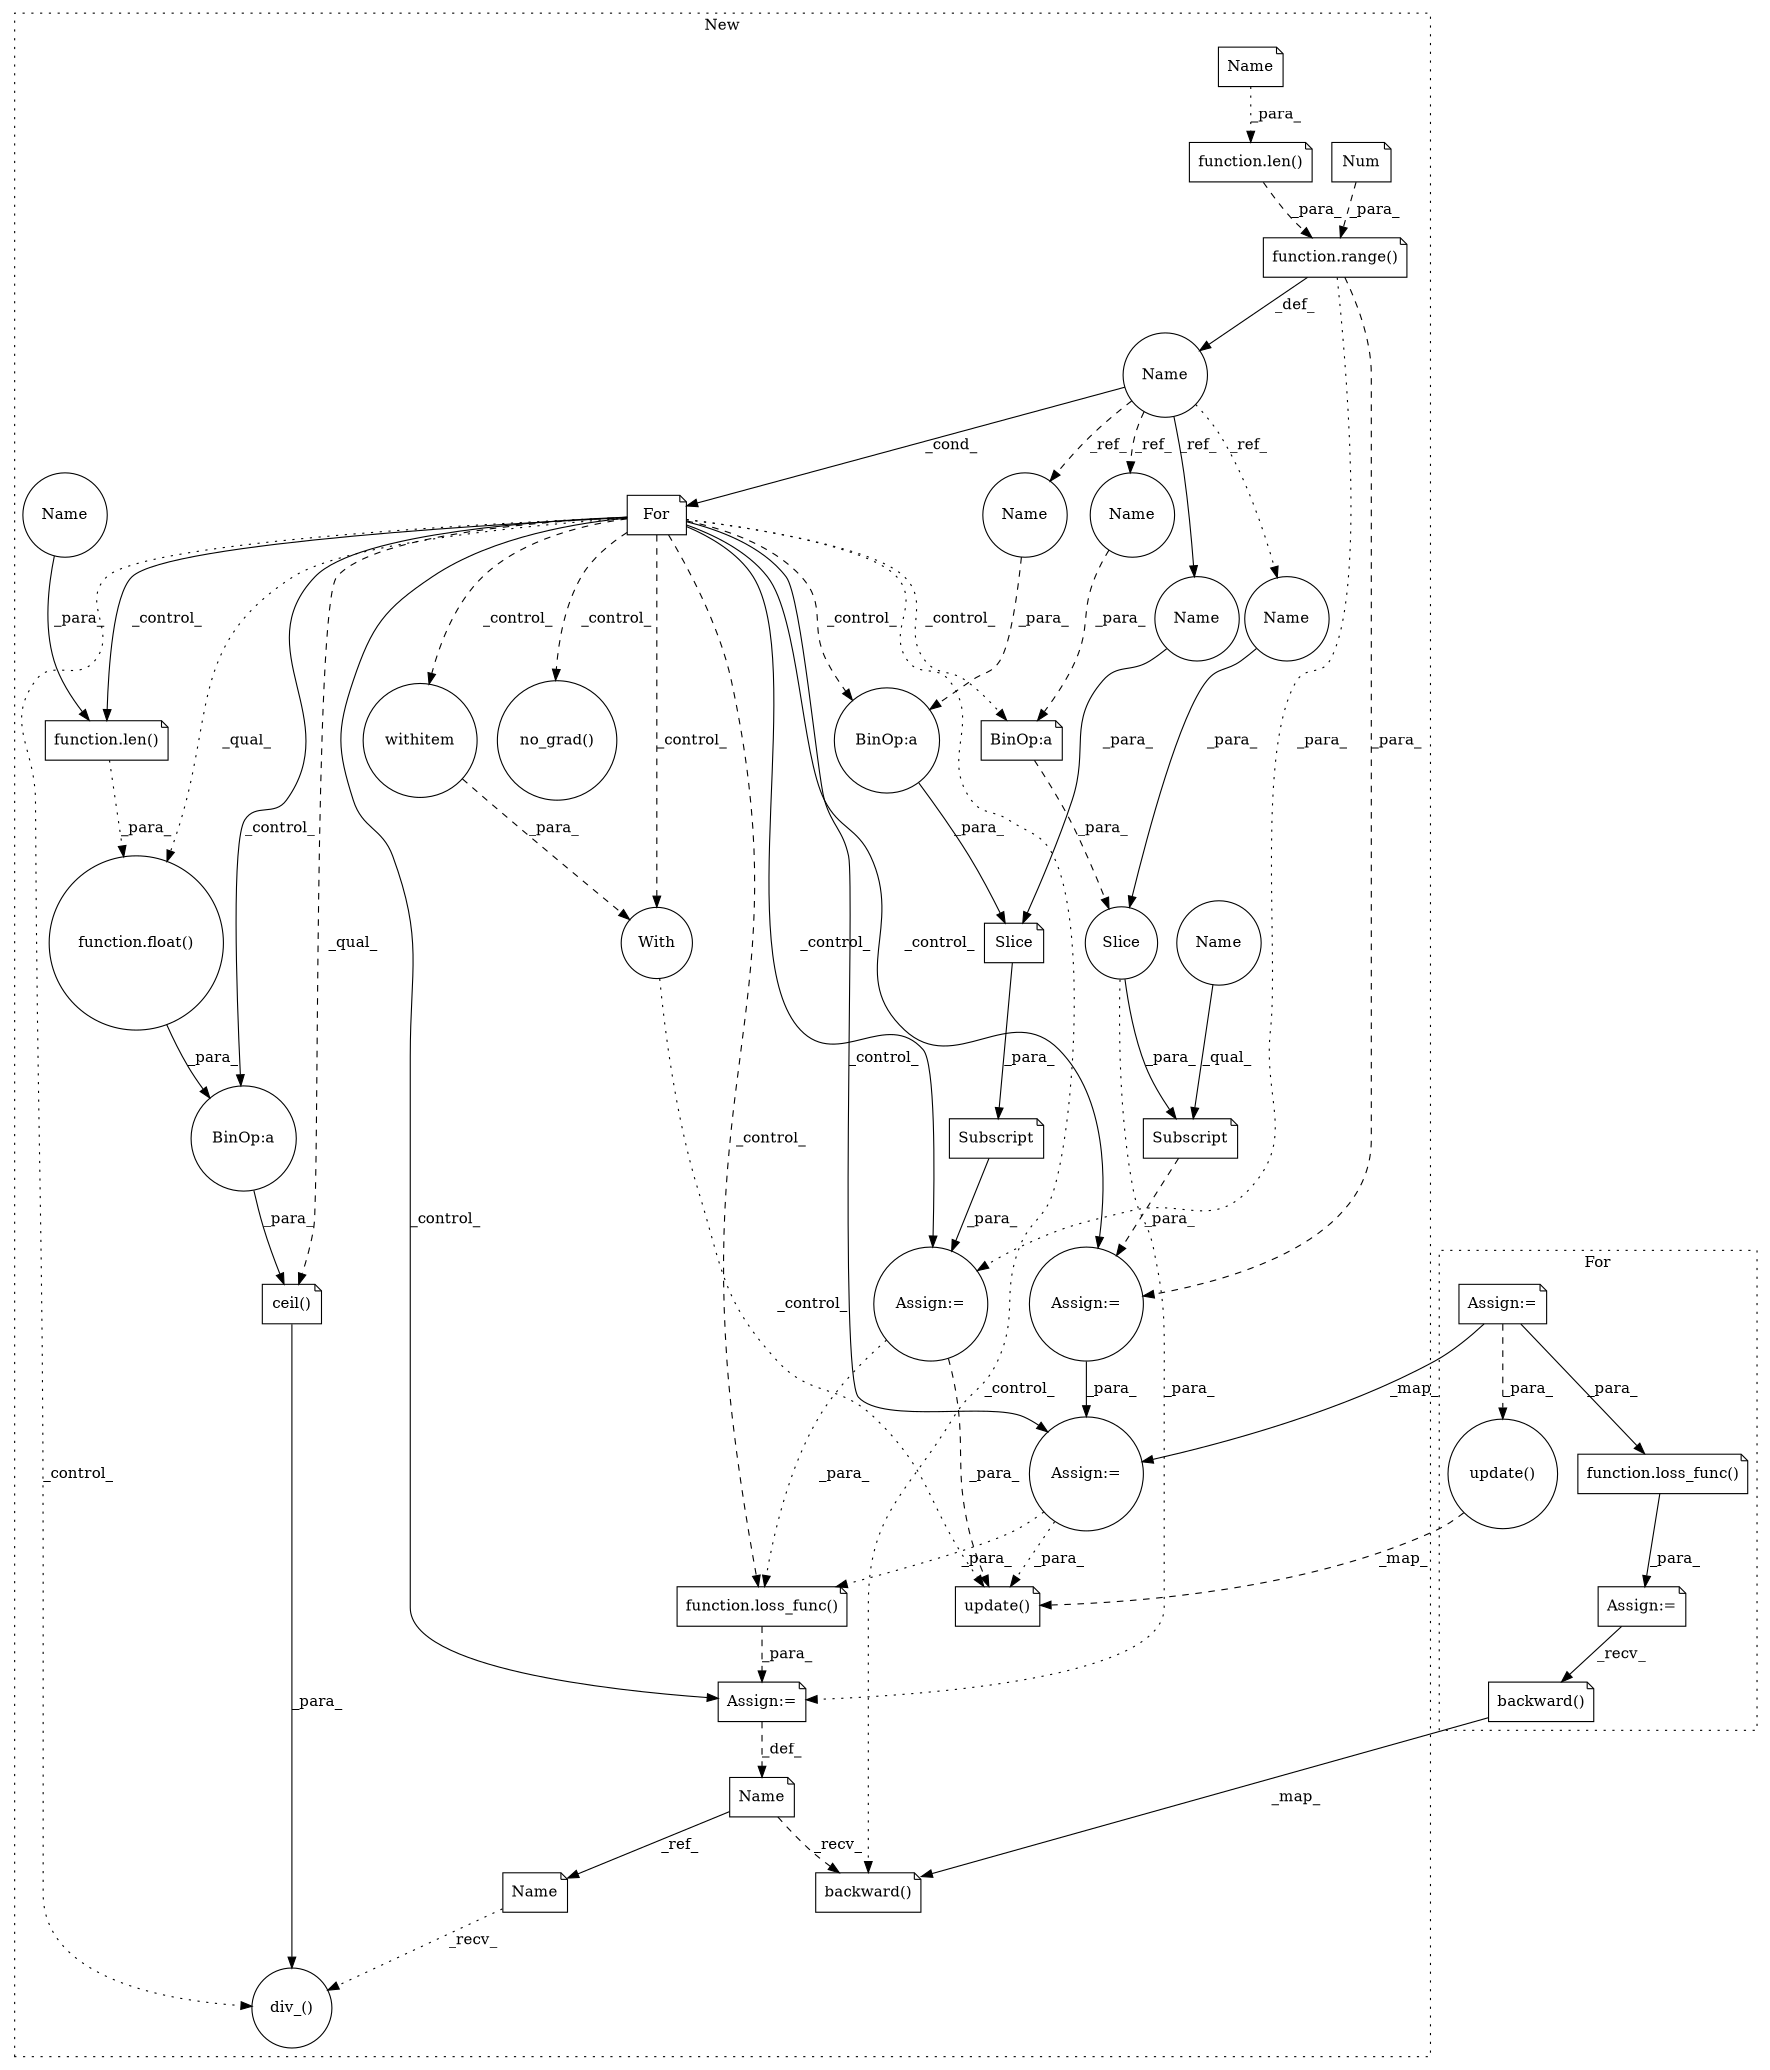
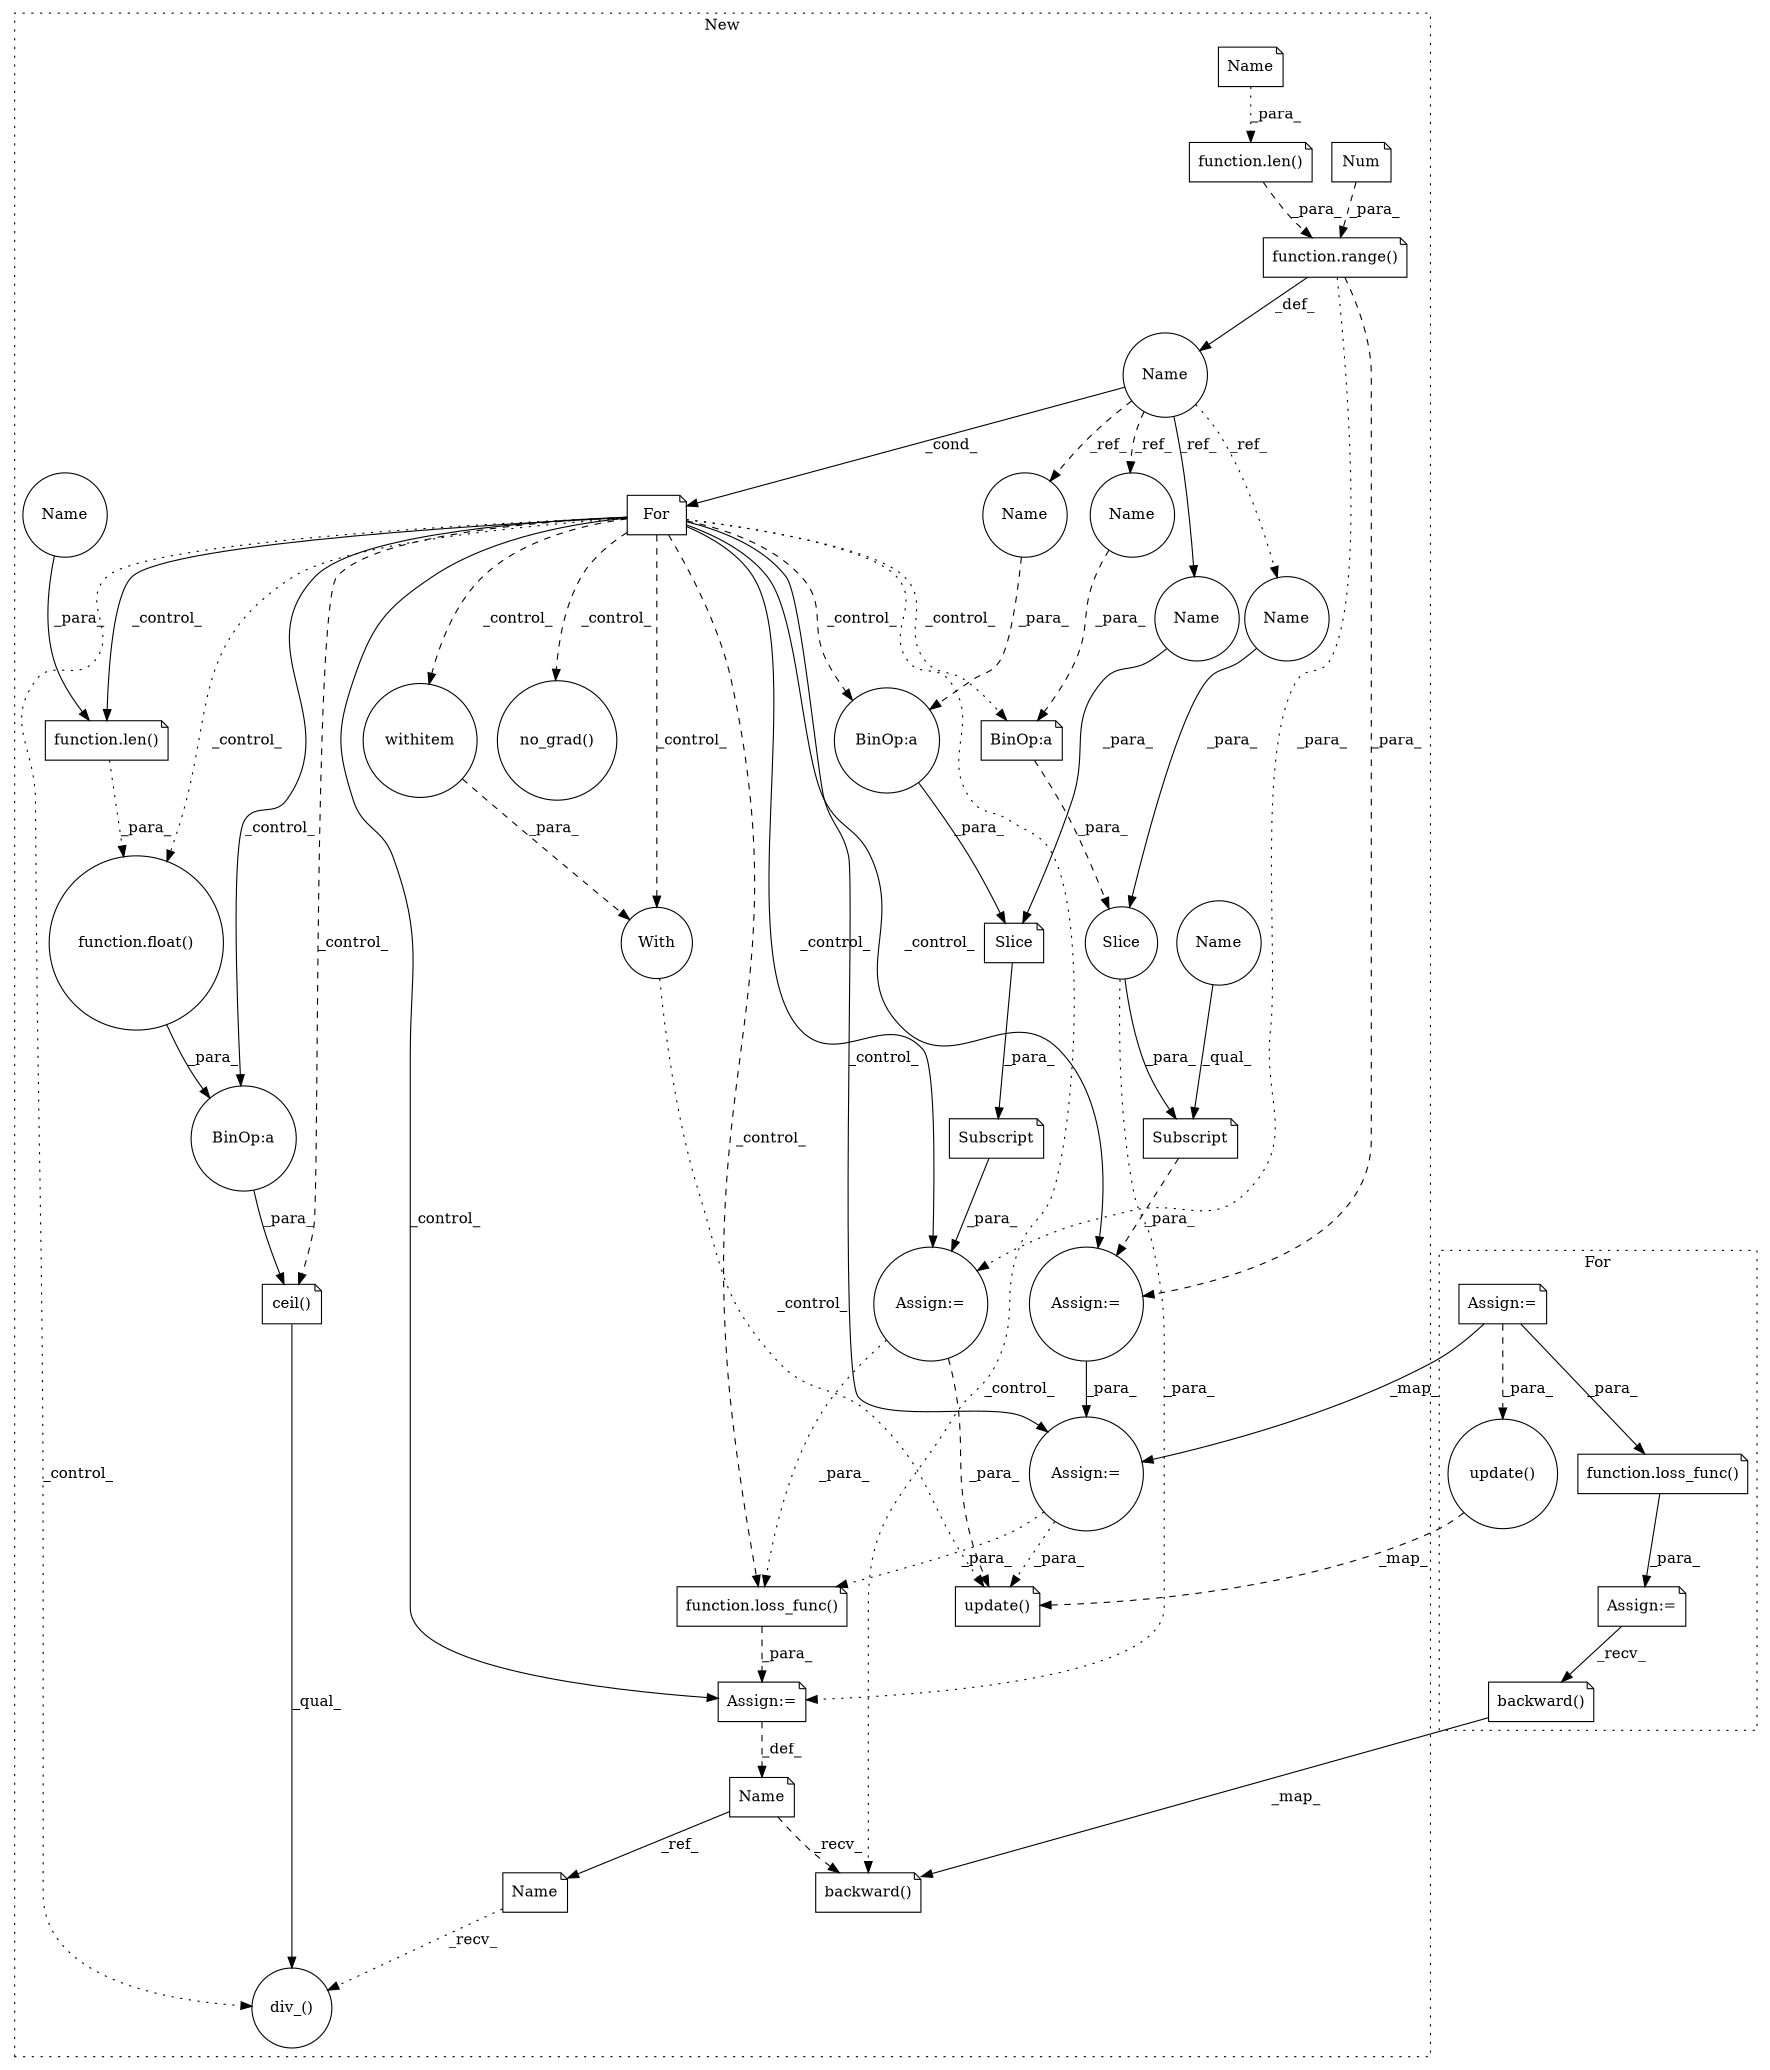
edge "For" -> "function.float()": label "_qual_" -> "_control_"
edge "For" -> "ceil()": label "_qual_" -> "_control_"
edge "ceil()" -> "div_()": label "_para_" -> "_qual_"
